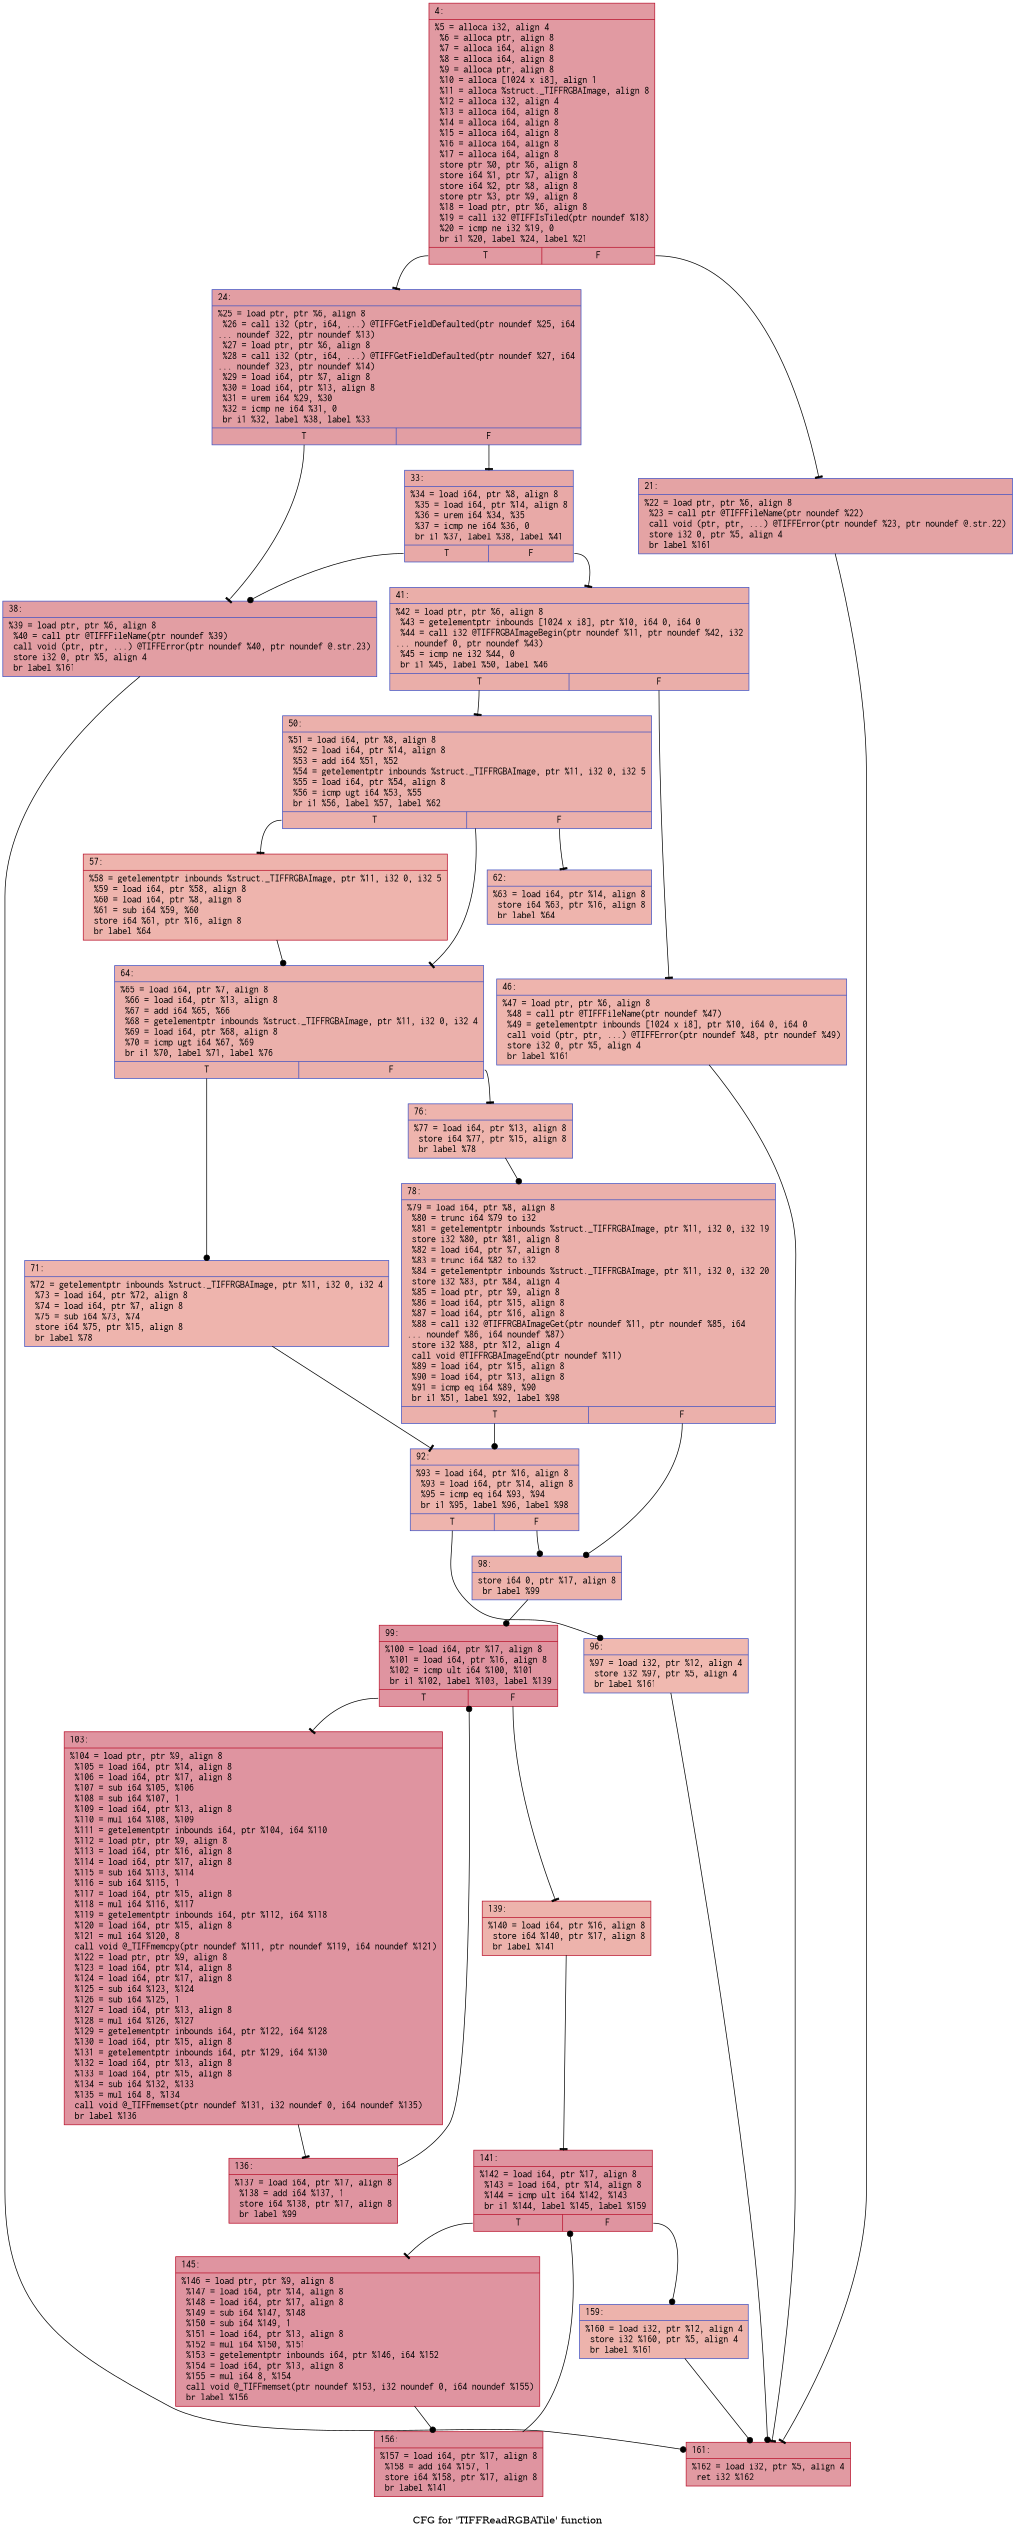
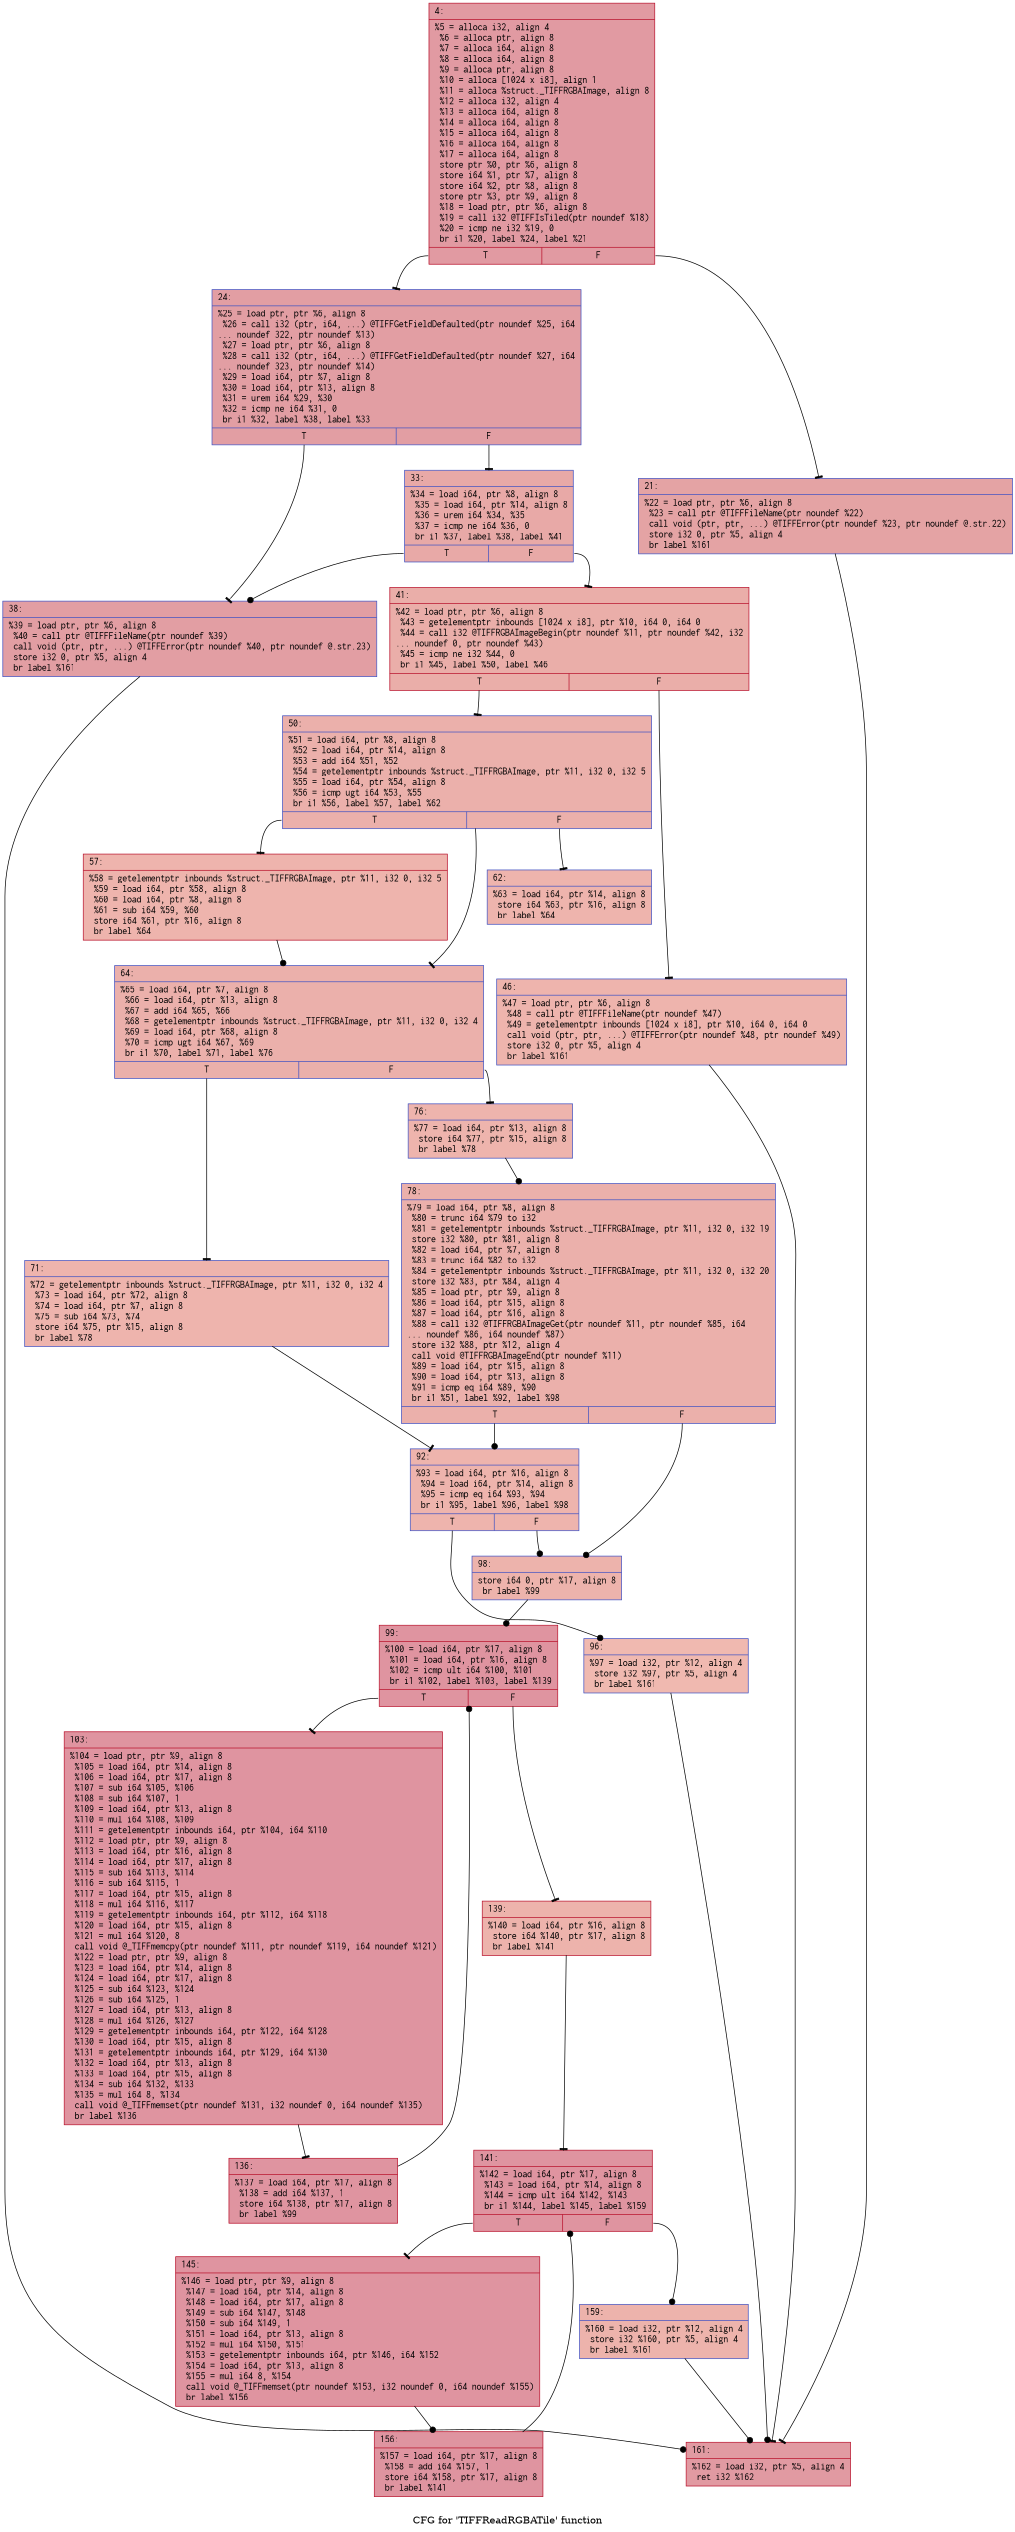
node "41:": color #3d50c3ff -> #b70d28ff
edge "64:" -> "71:": arrowhead dot -> tee
node "92:": text "%93 = load i64, ptr %14, align 8" -> "%94 = load i64, ptr %14, align 8"
